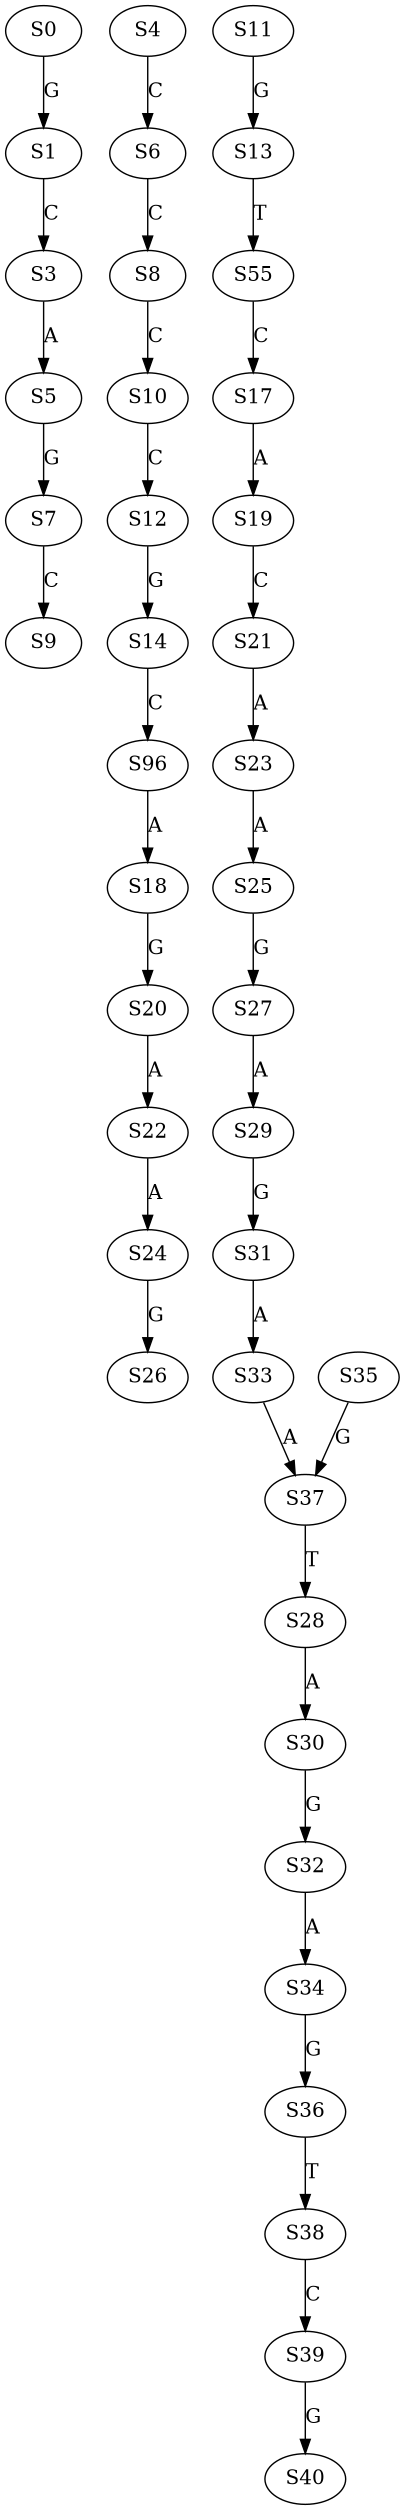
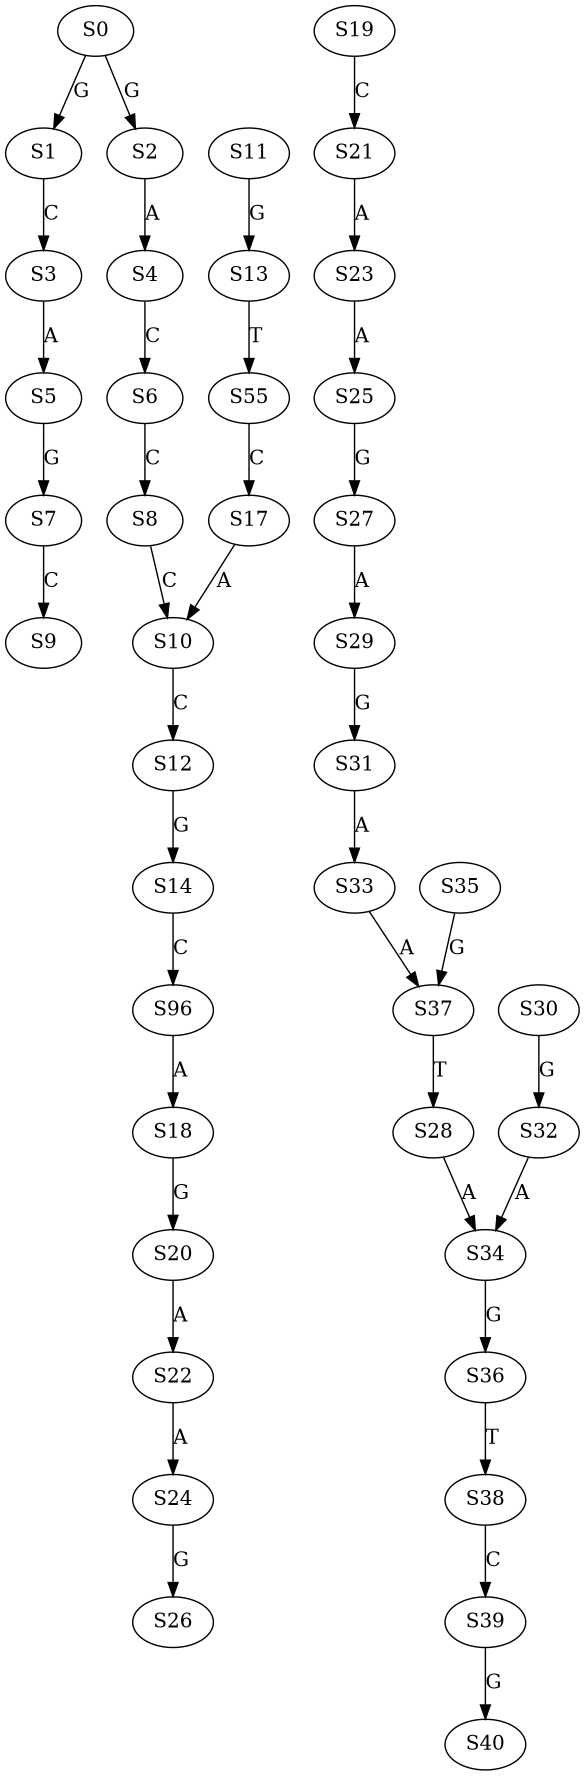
node "S2": added
edge "S17" -> "S19": now "S17" -> "S10"
edge "S28" -> "S30": now "S28" -> "S34"
